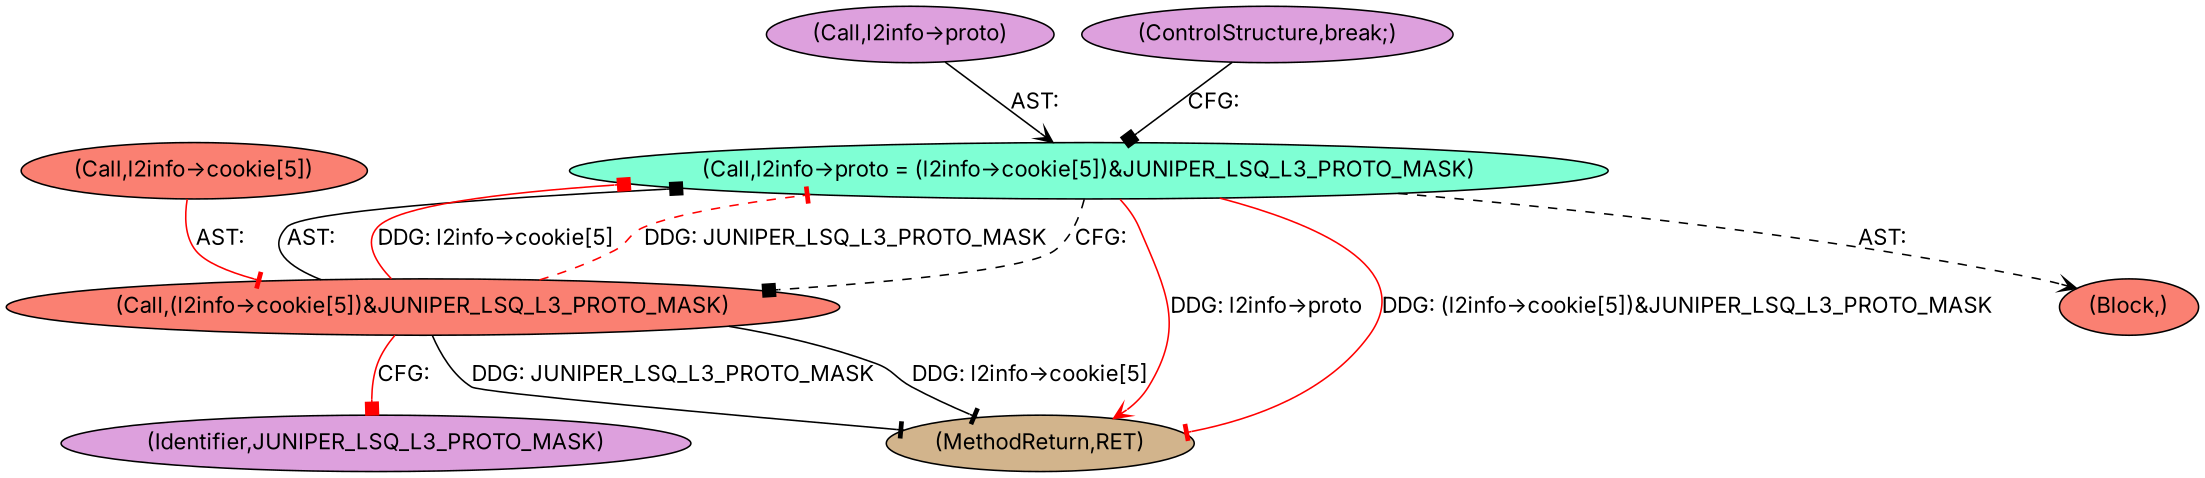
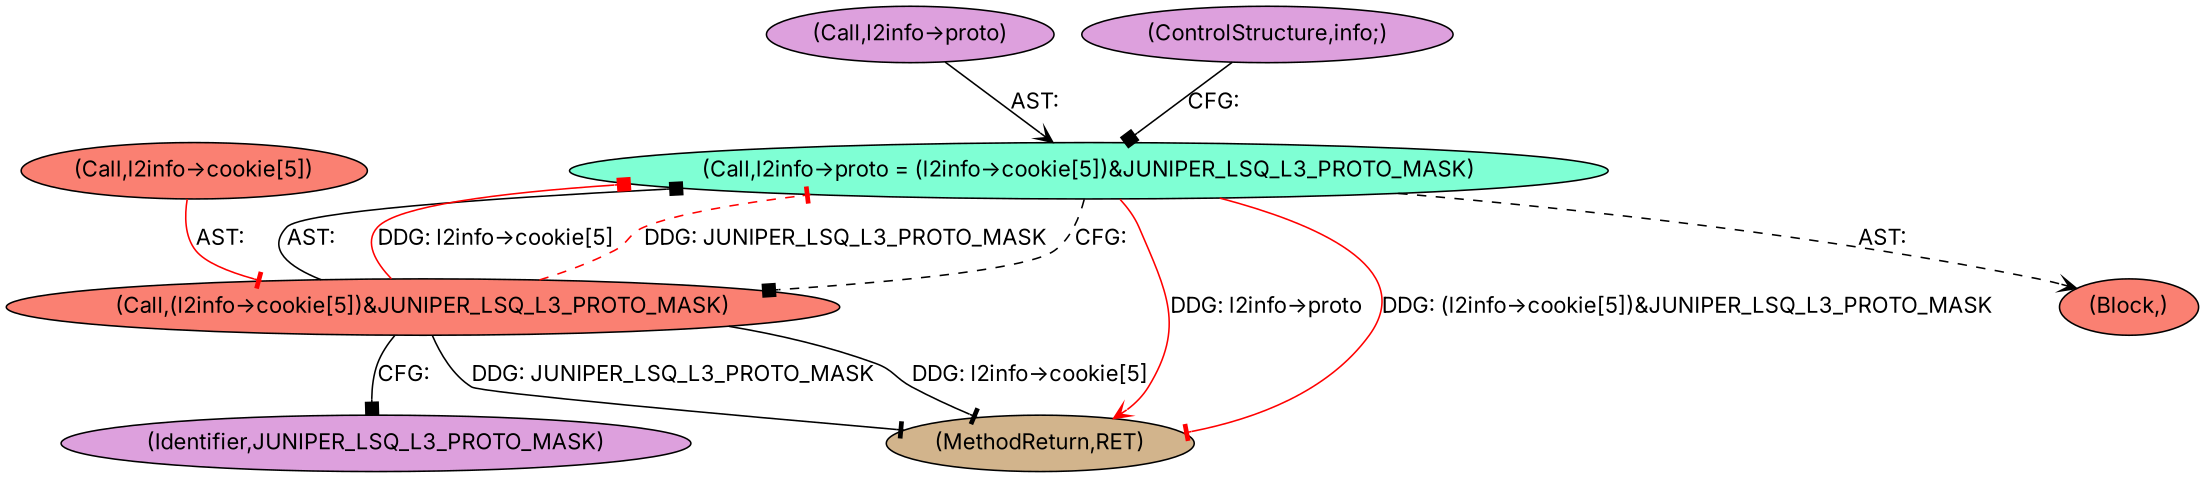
node "(ControlStructure,break;)": label "(ControlStructure,break;)" -> "(ControlStructure,info;)"
edge "(Call,(l2info->cookie[5])&JUNIPER_LSQ_L3_PROTO_MASK)" -> "(Identifier,JUNIPER_LSQ_L3_PROTO_MASK)": color red -> black
